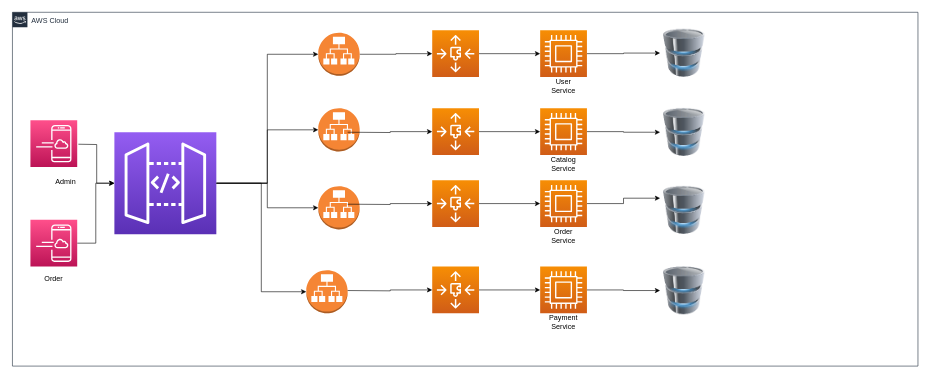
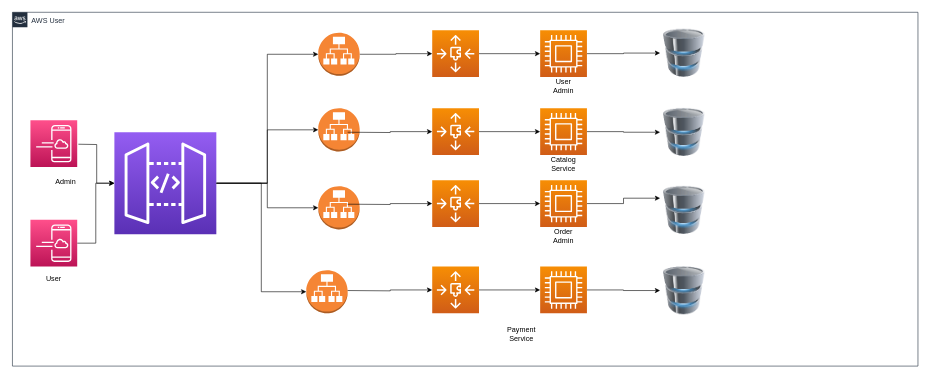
node "AWS Cloud": label "AWS Cloud" -> "AWS User"
node "User Service": label "User Service" -> "User Admin"
node "Order Service": label "Order Service" -> "Order Admin"
node "Order": label "Order" -> "User"
node "Payment Service": moved (564, 323) -> (522, 335)
